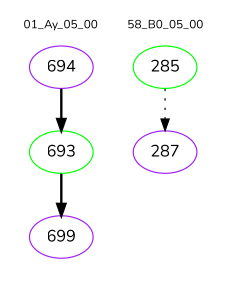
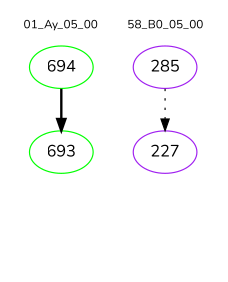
node "694": color purple -> green
node "285": color green -> purple
node "287": label "287" -> "227"
node "699": removed
